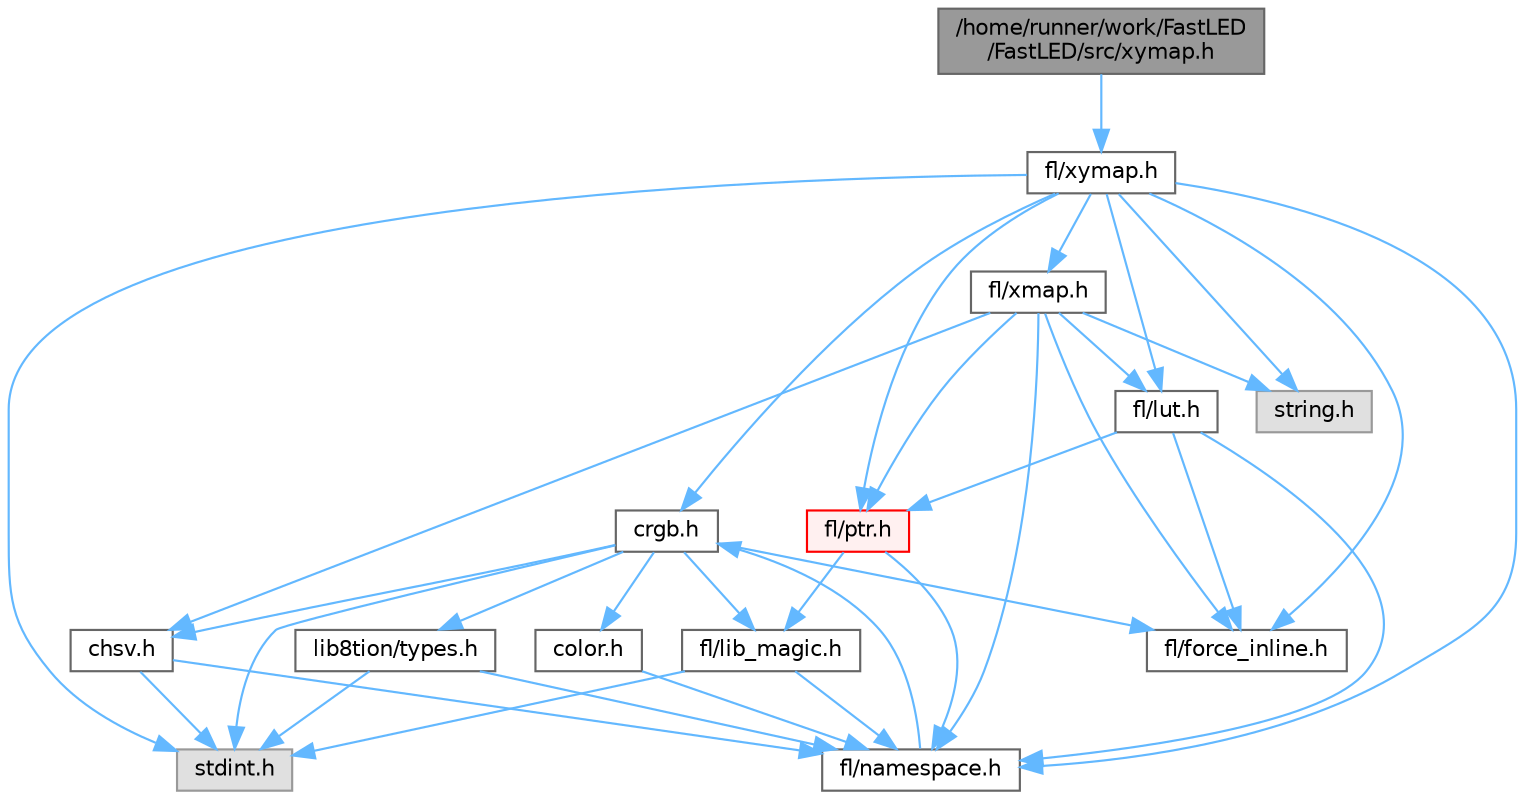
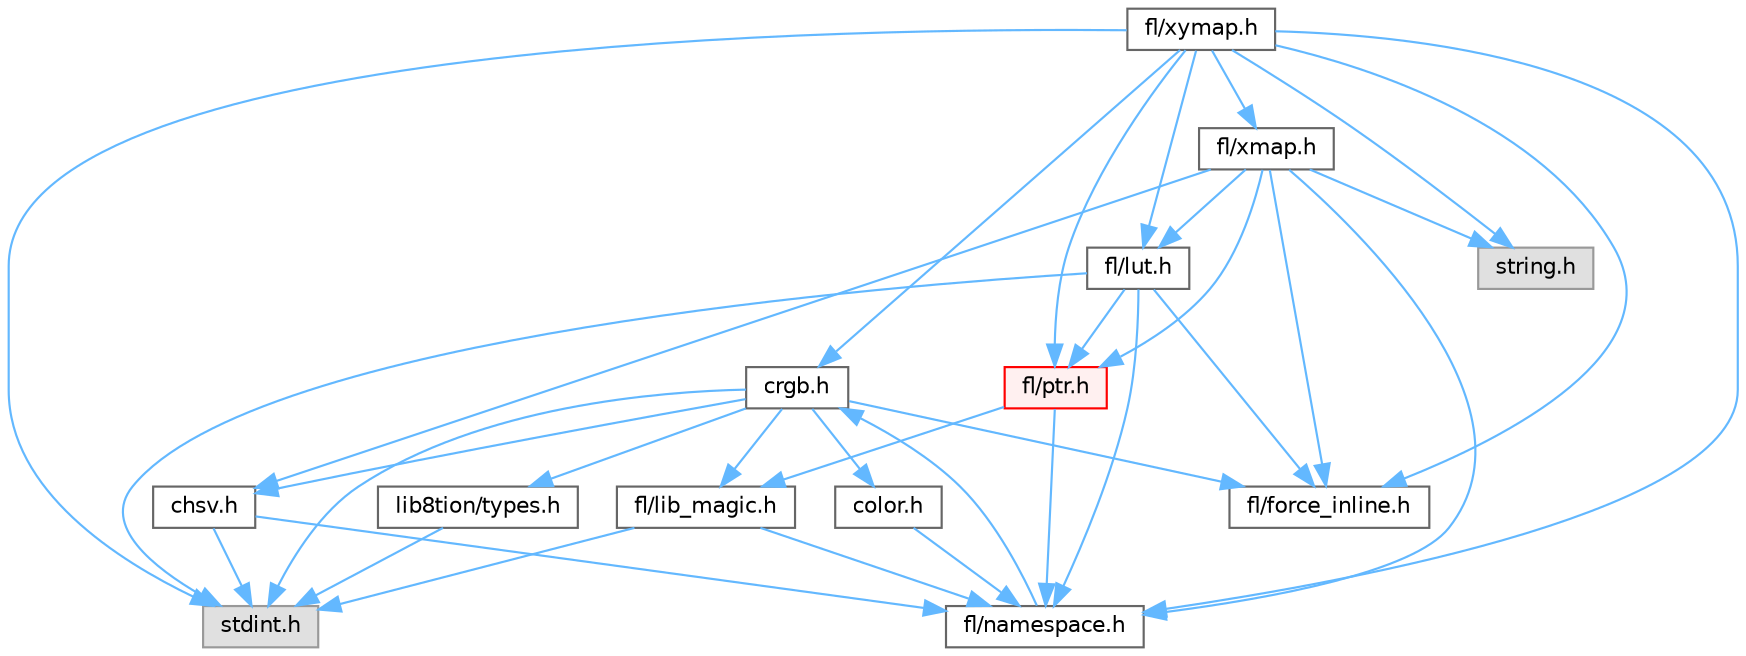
node "/home/runner/work/FastLED /FastLED/src/xymap.h": removed
edge "fl/lut.h" -> "stdint.h": added
edge "lib8tion/types.h" -> "fl/namespace.h": removed
